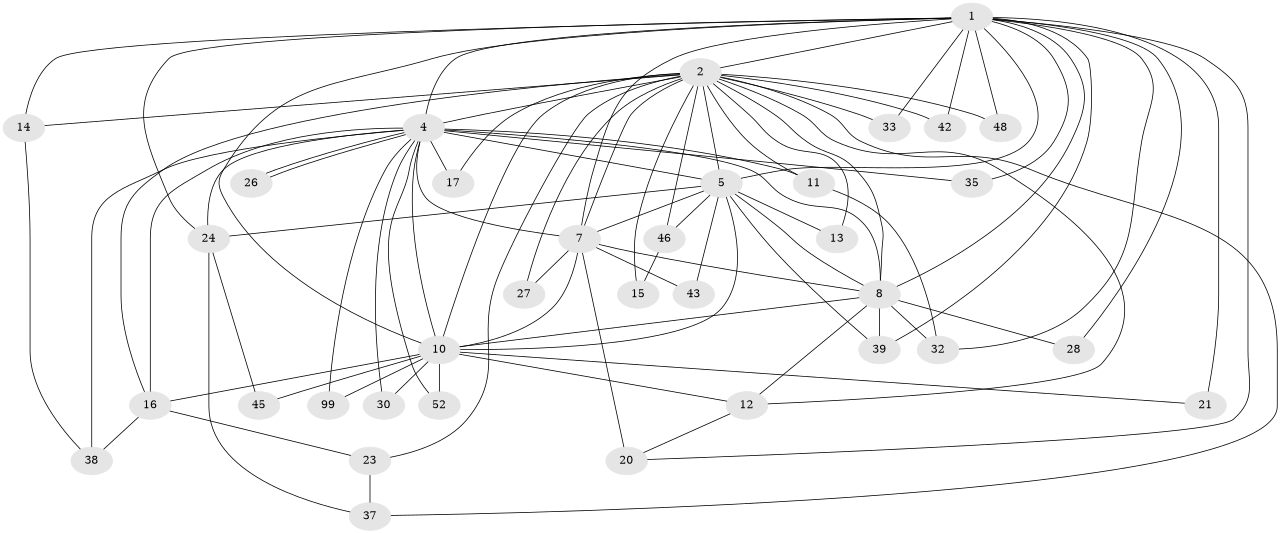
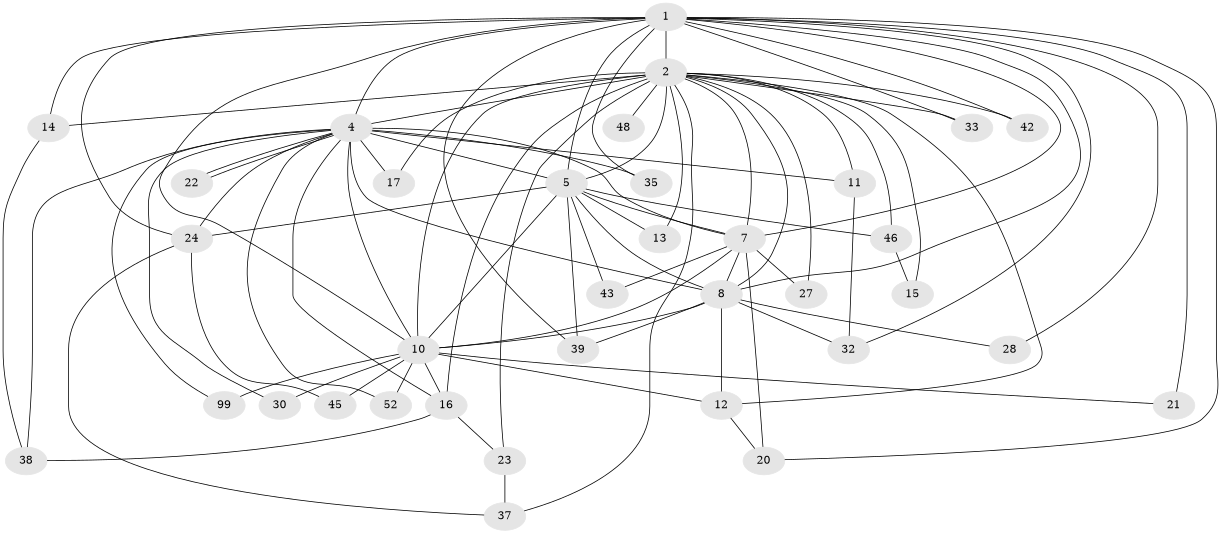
edge "1" -- "48": removed
node "26": label "26" -> "22"
